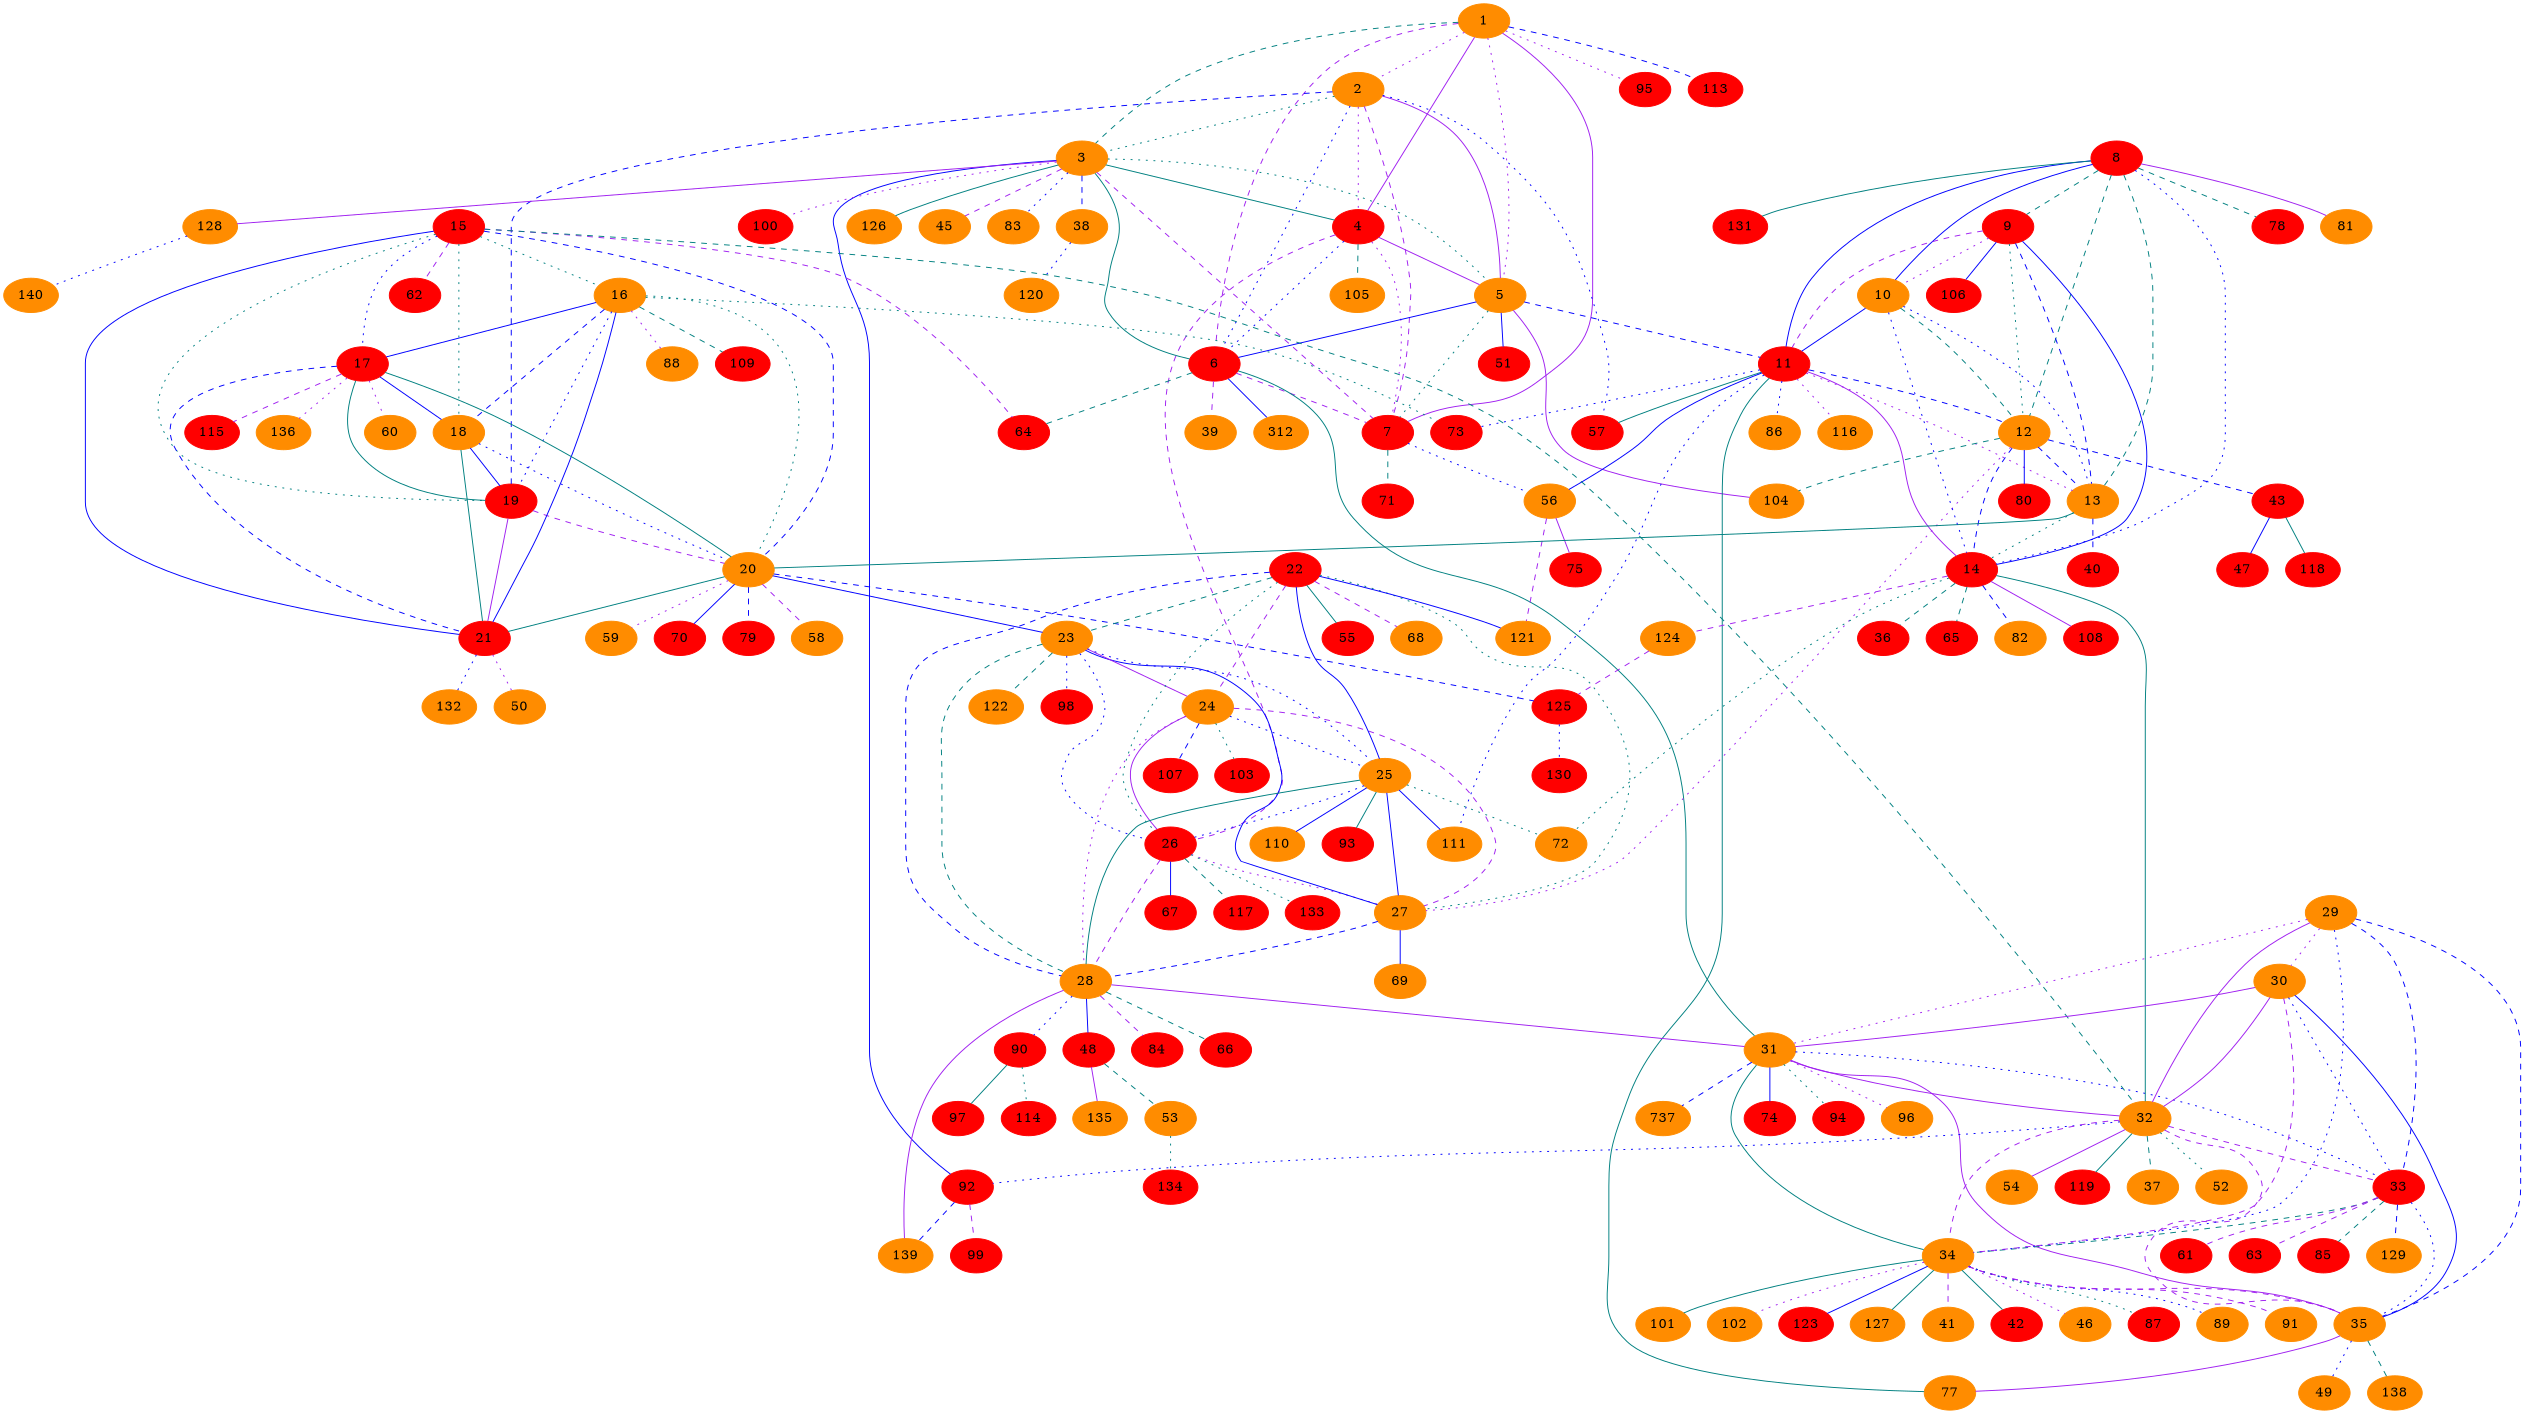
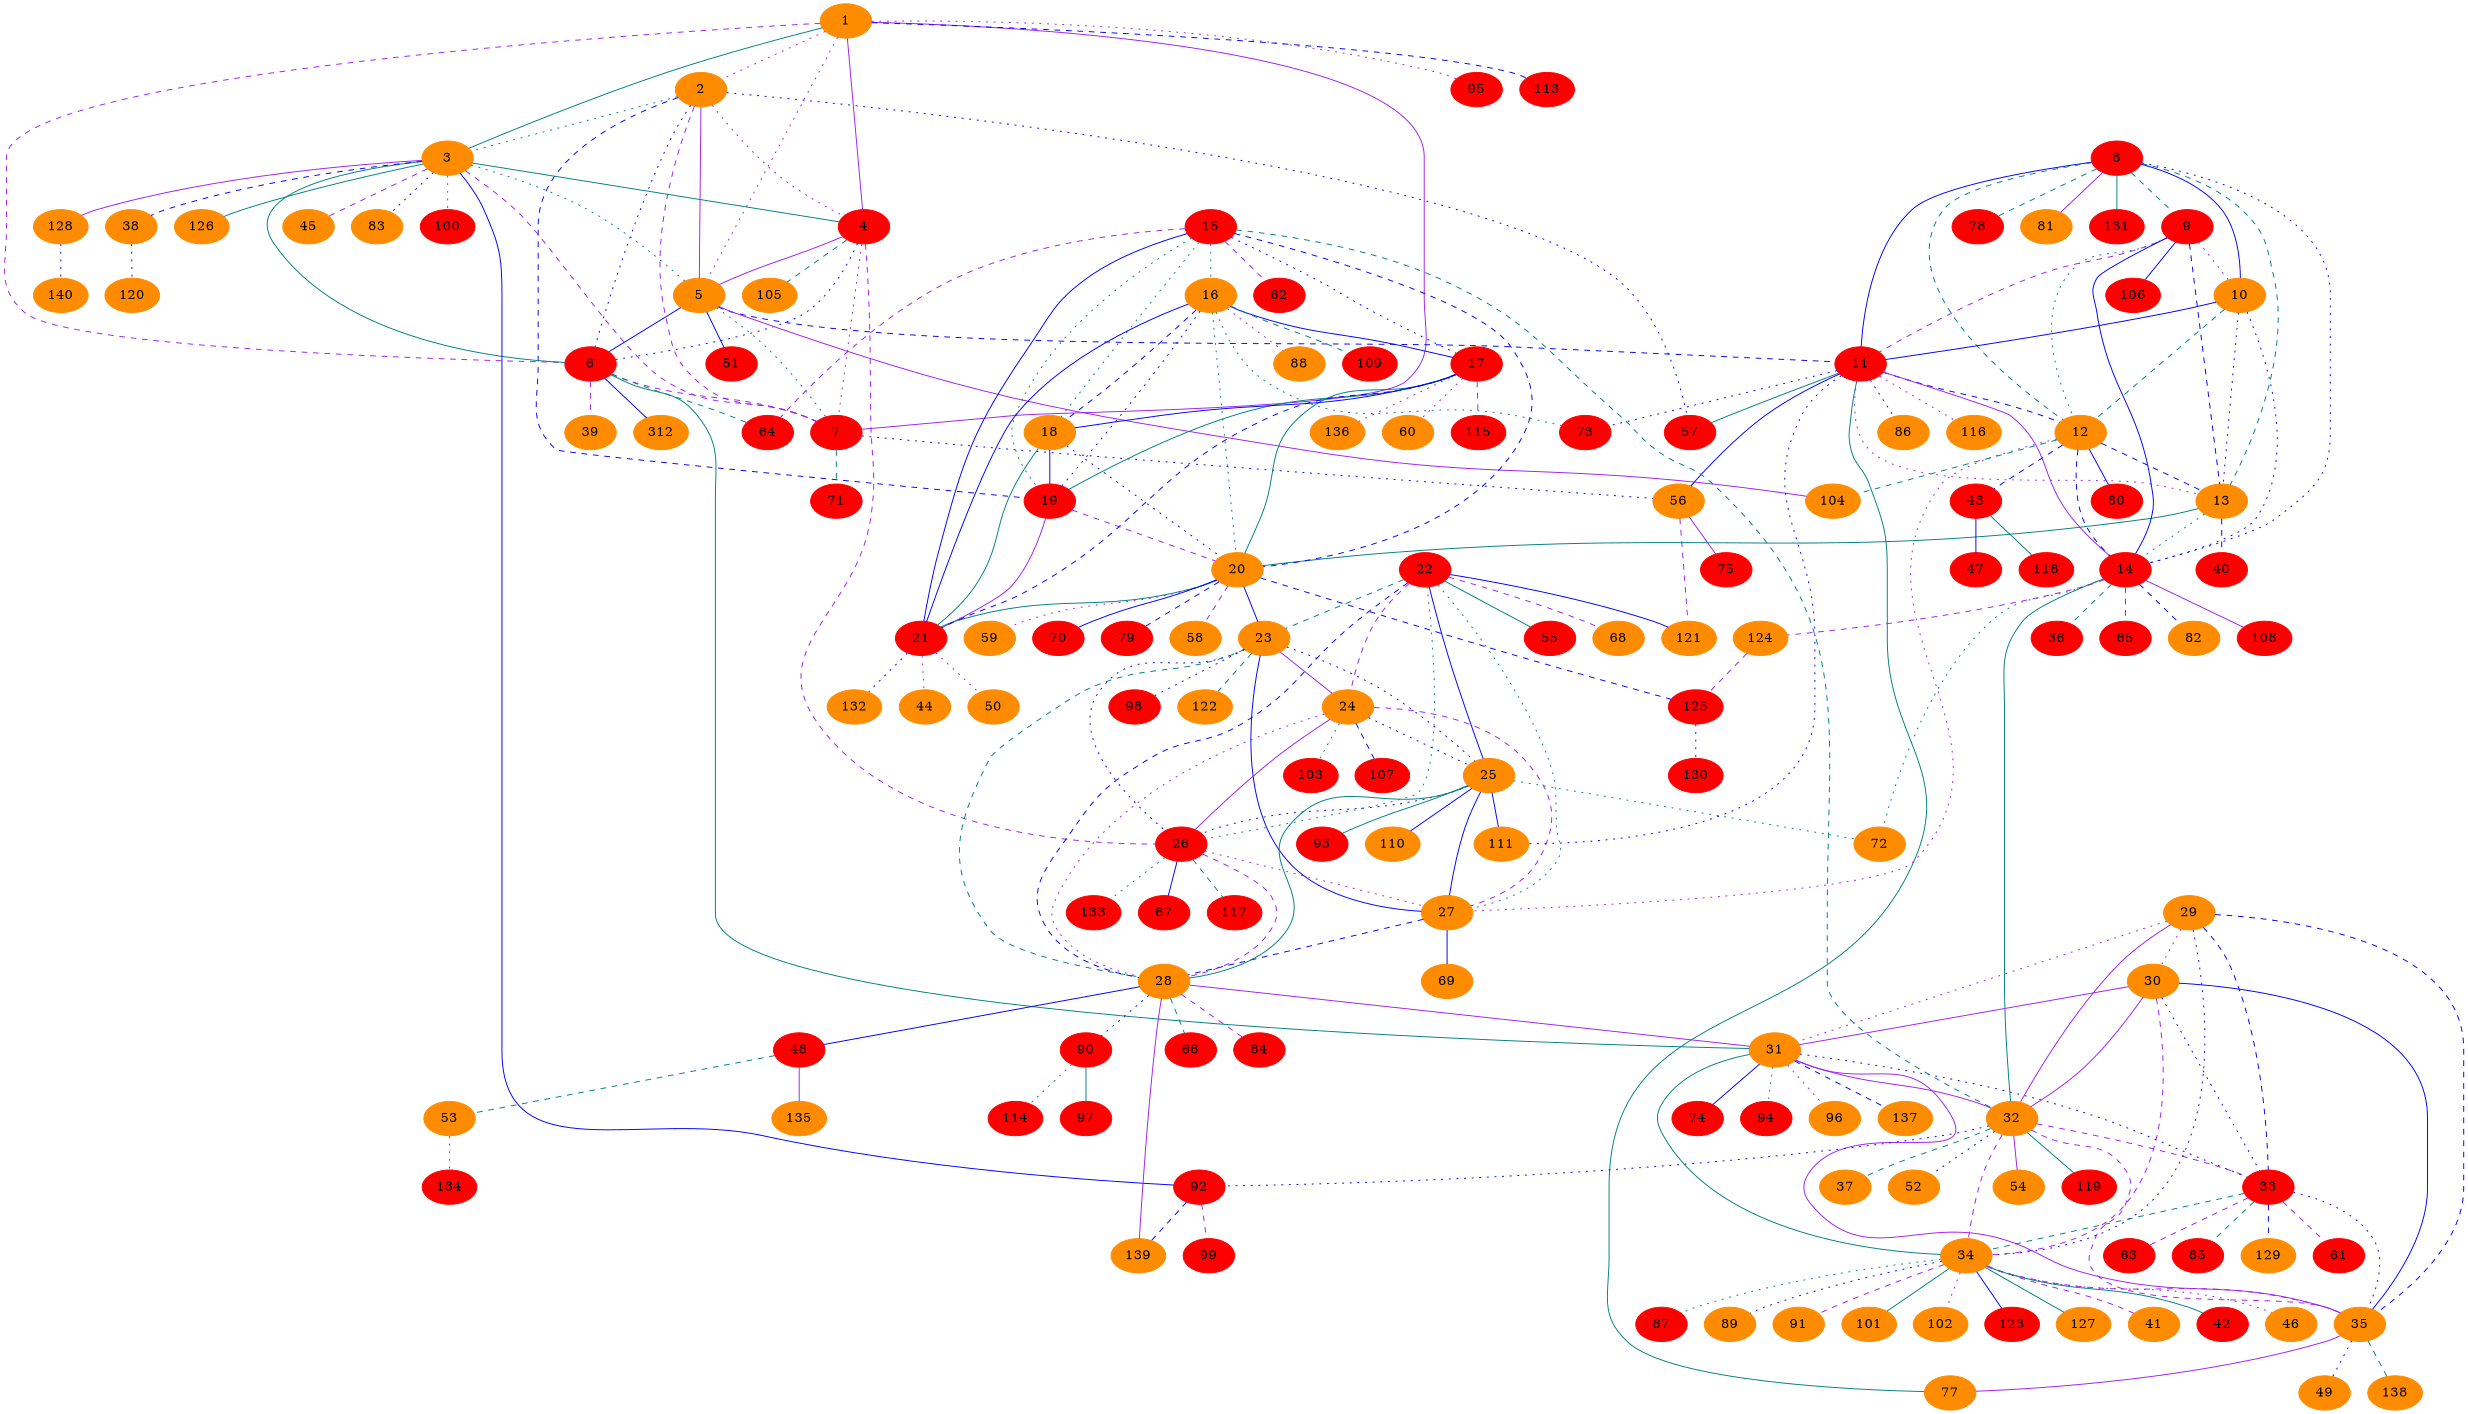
edge "1" -- "3": style dashed -> solid
node "44": added
node "737": label "737" -> "137"
edge "32" -- "52": color teal -> blue
